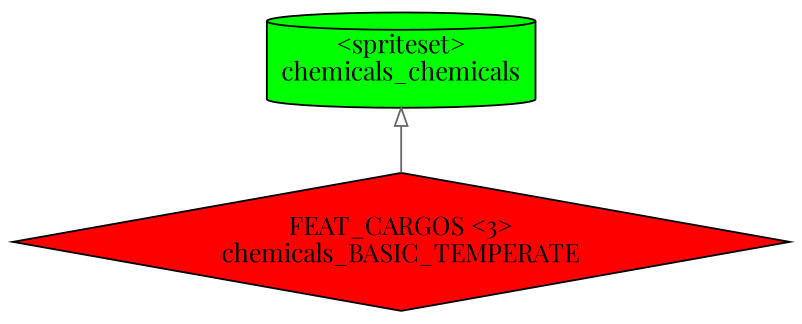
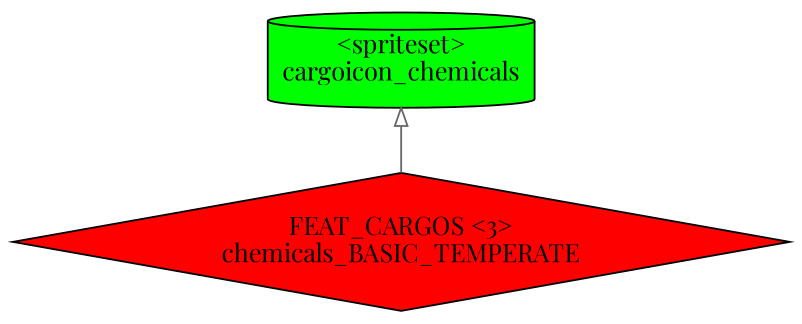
node "<spriteset> chemicals_chemicals": label "<spriteset> chemicals_chemicals" -> "<spriteset> cargoicon_chemicals"
